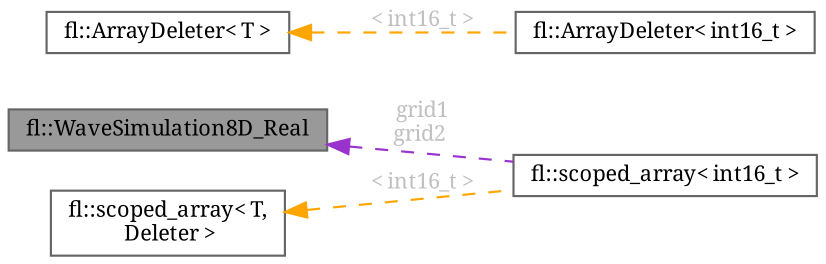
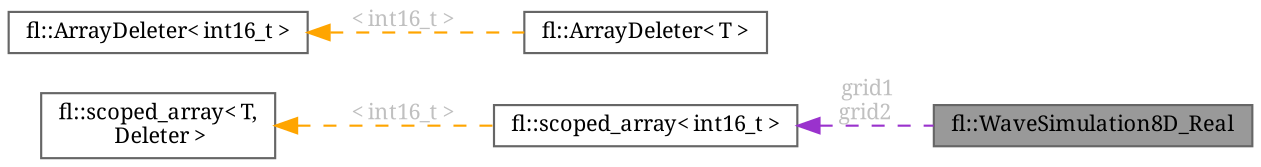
edge "fl::ArrayDeleter< int16_t >" -> "fl::ArrayDeleter< T >": reversed
edge "fl::scoped_array< int16_t >" -> "fl::WaveSimulation8D_Real": reversed
